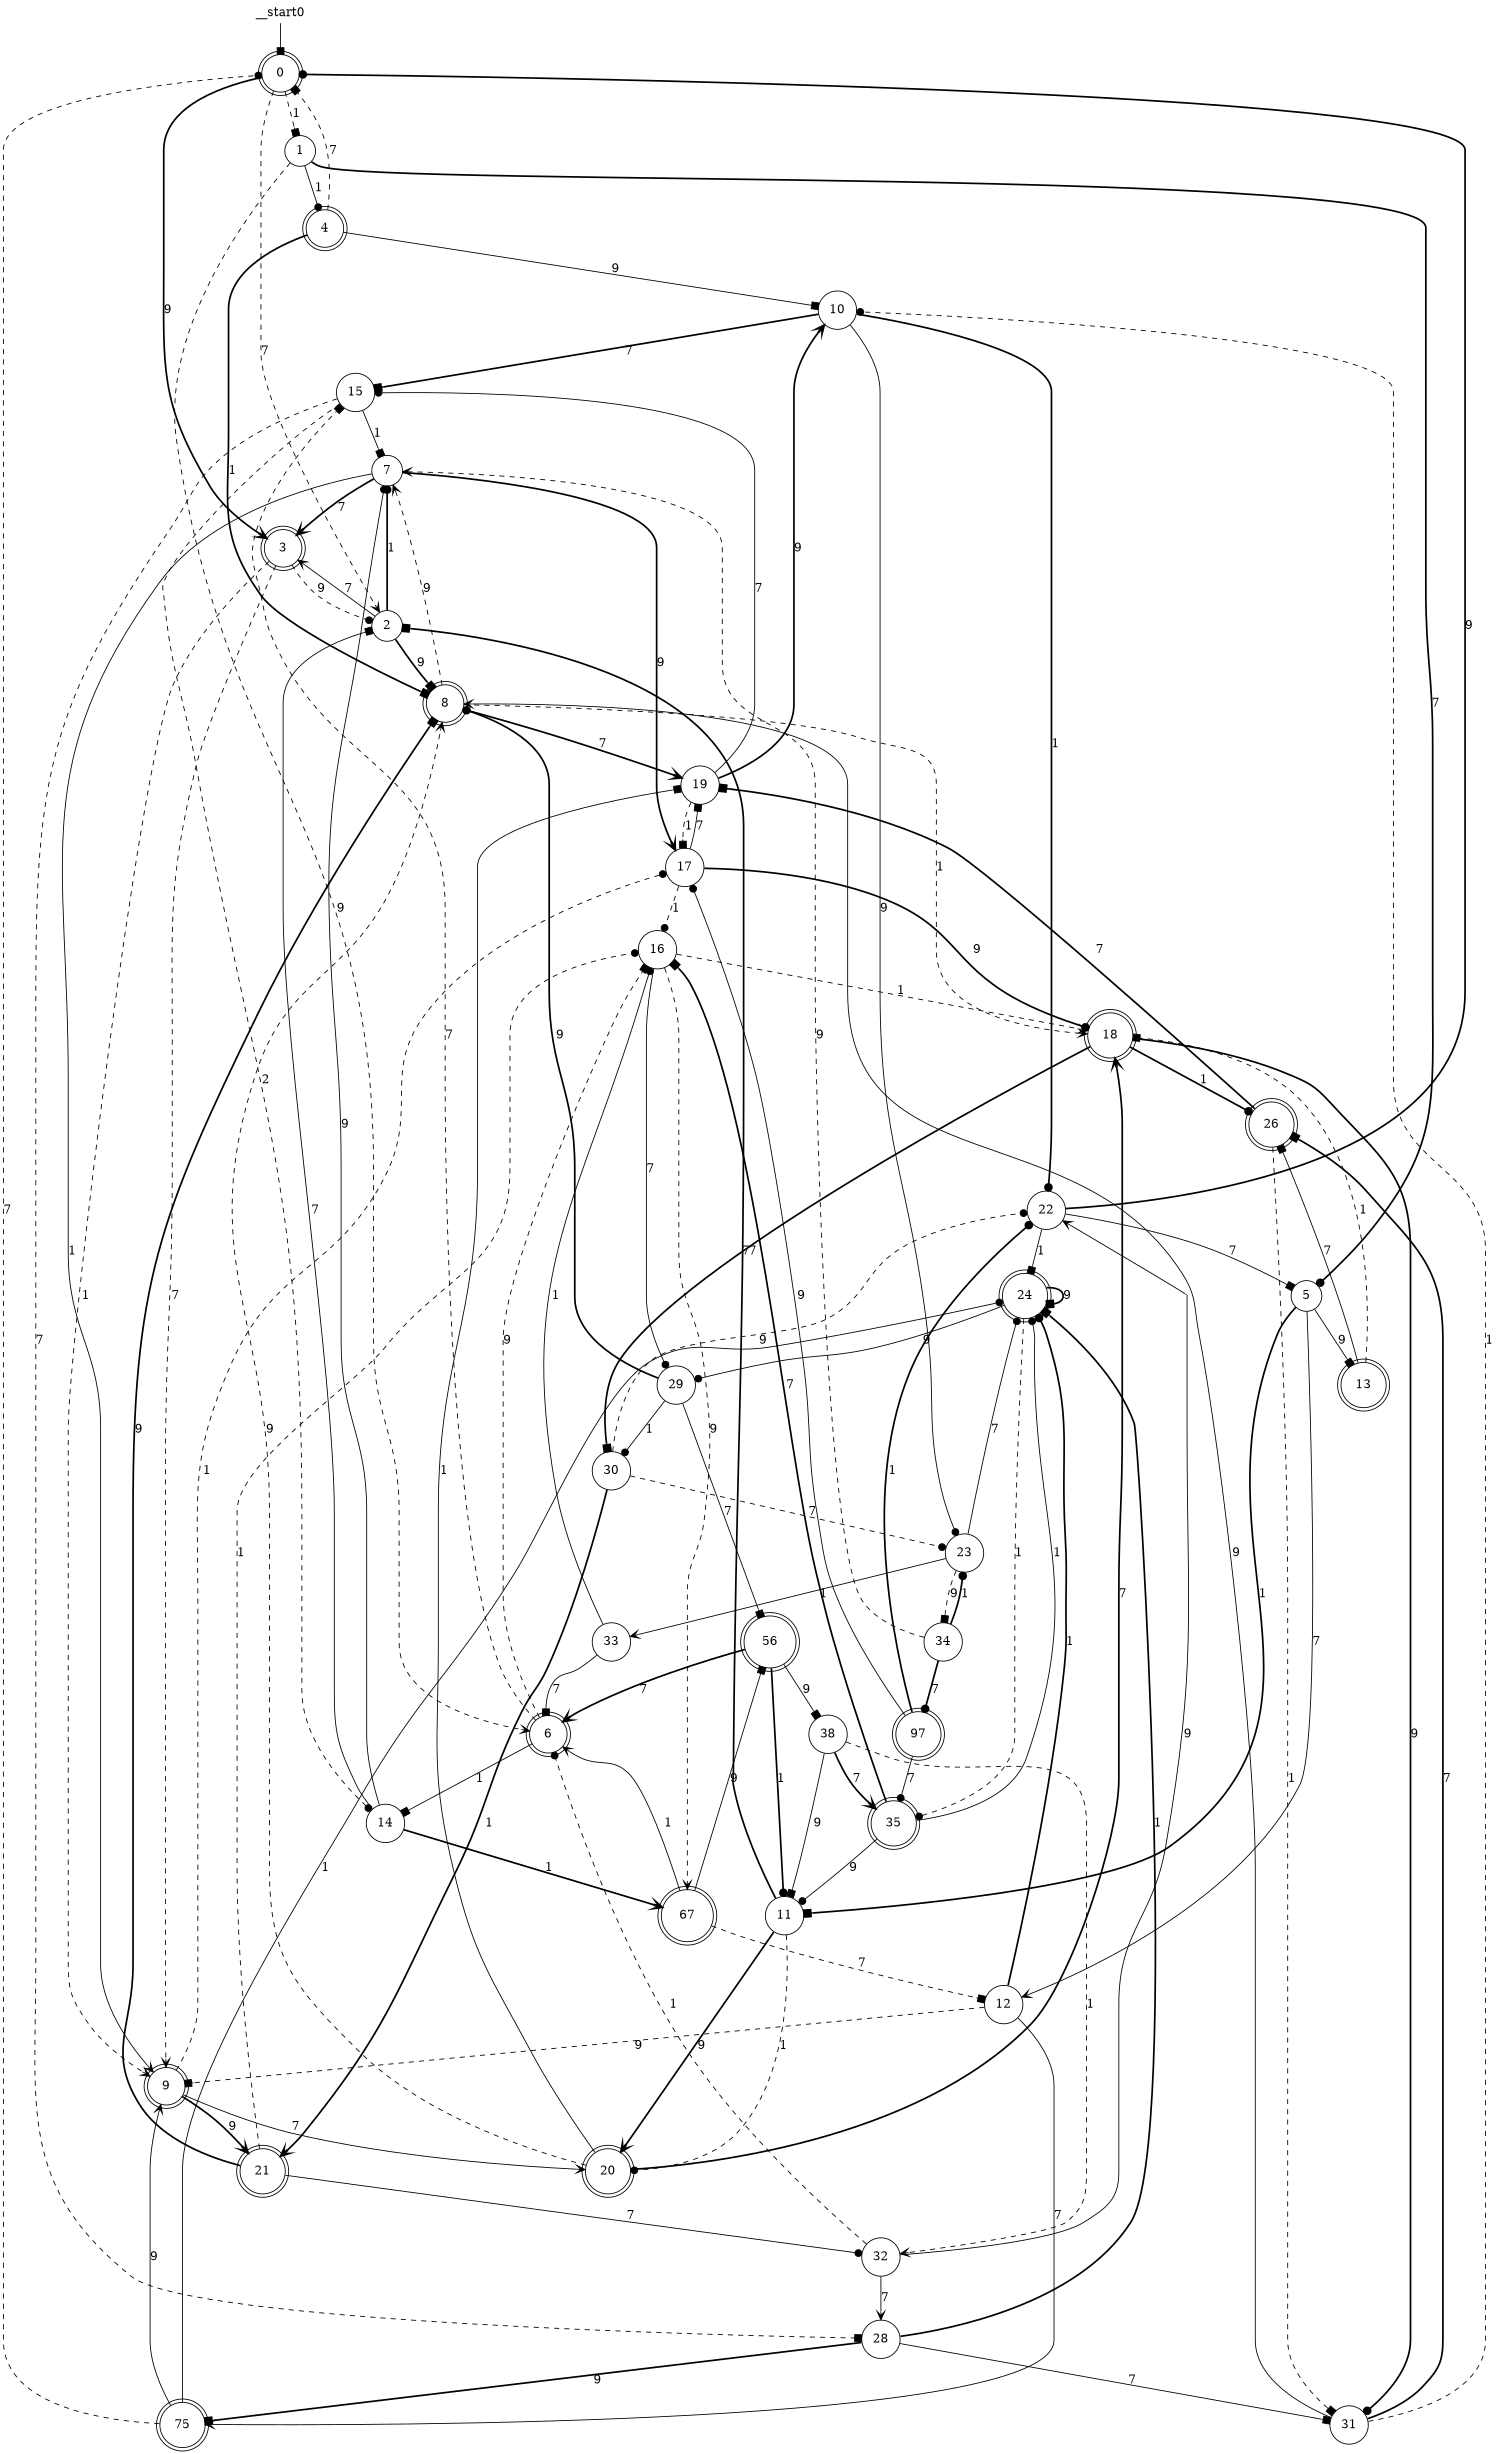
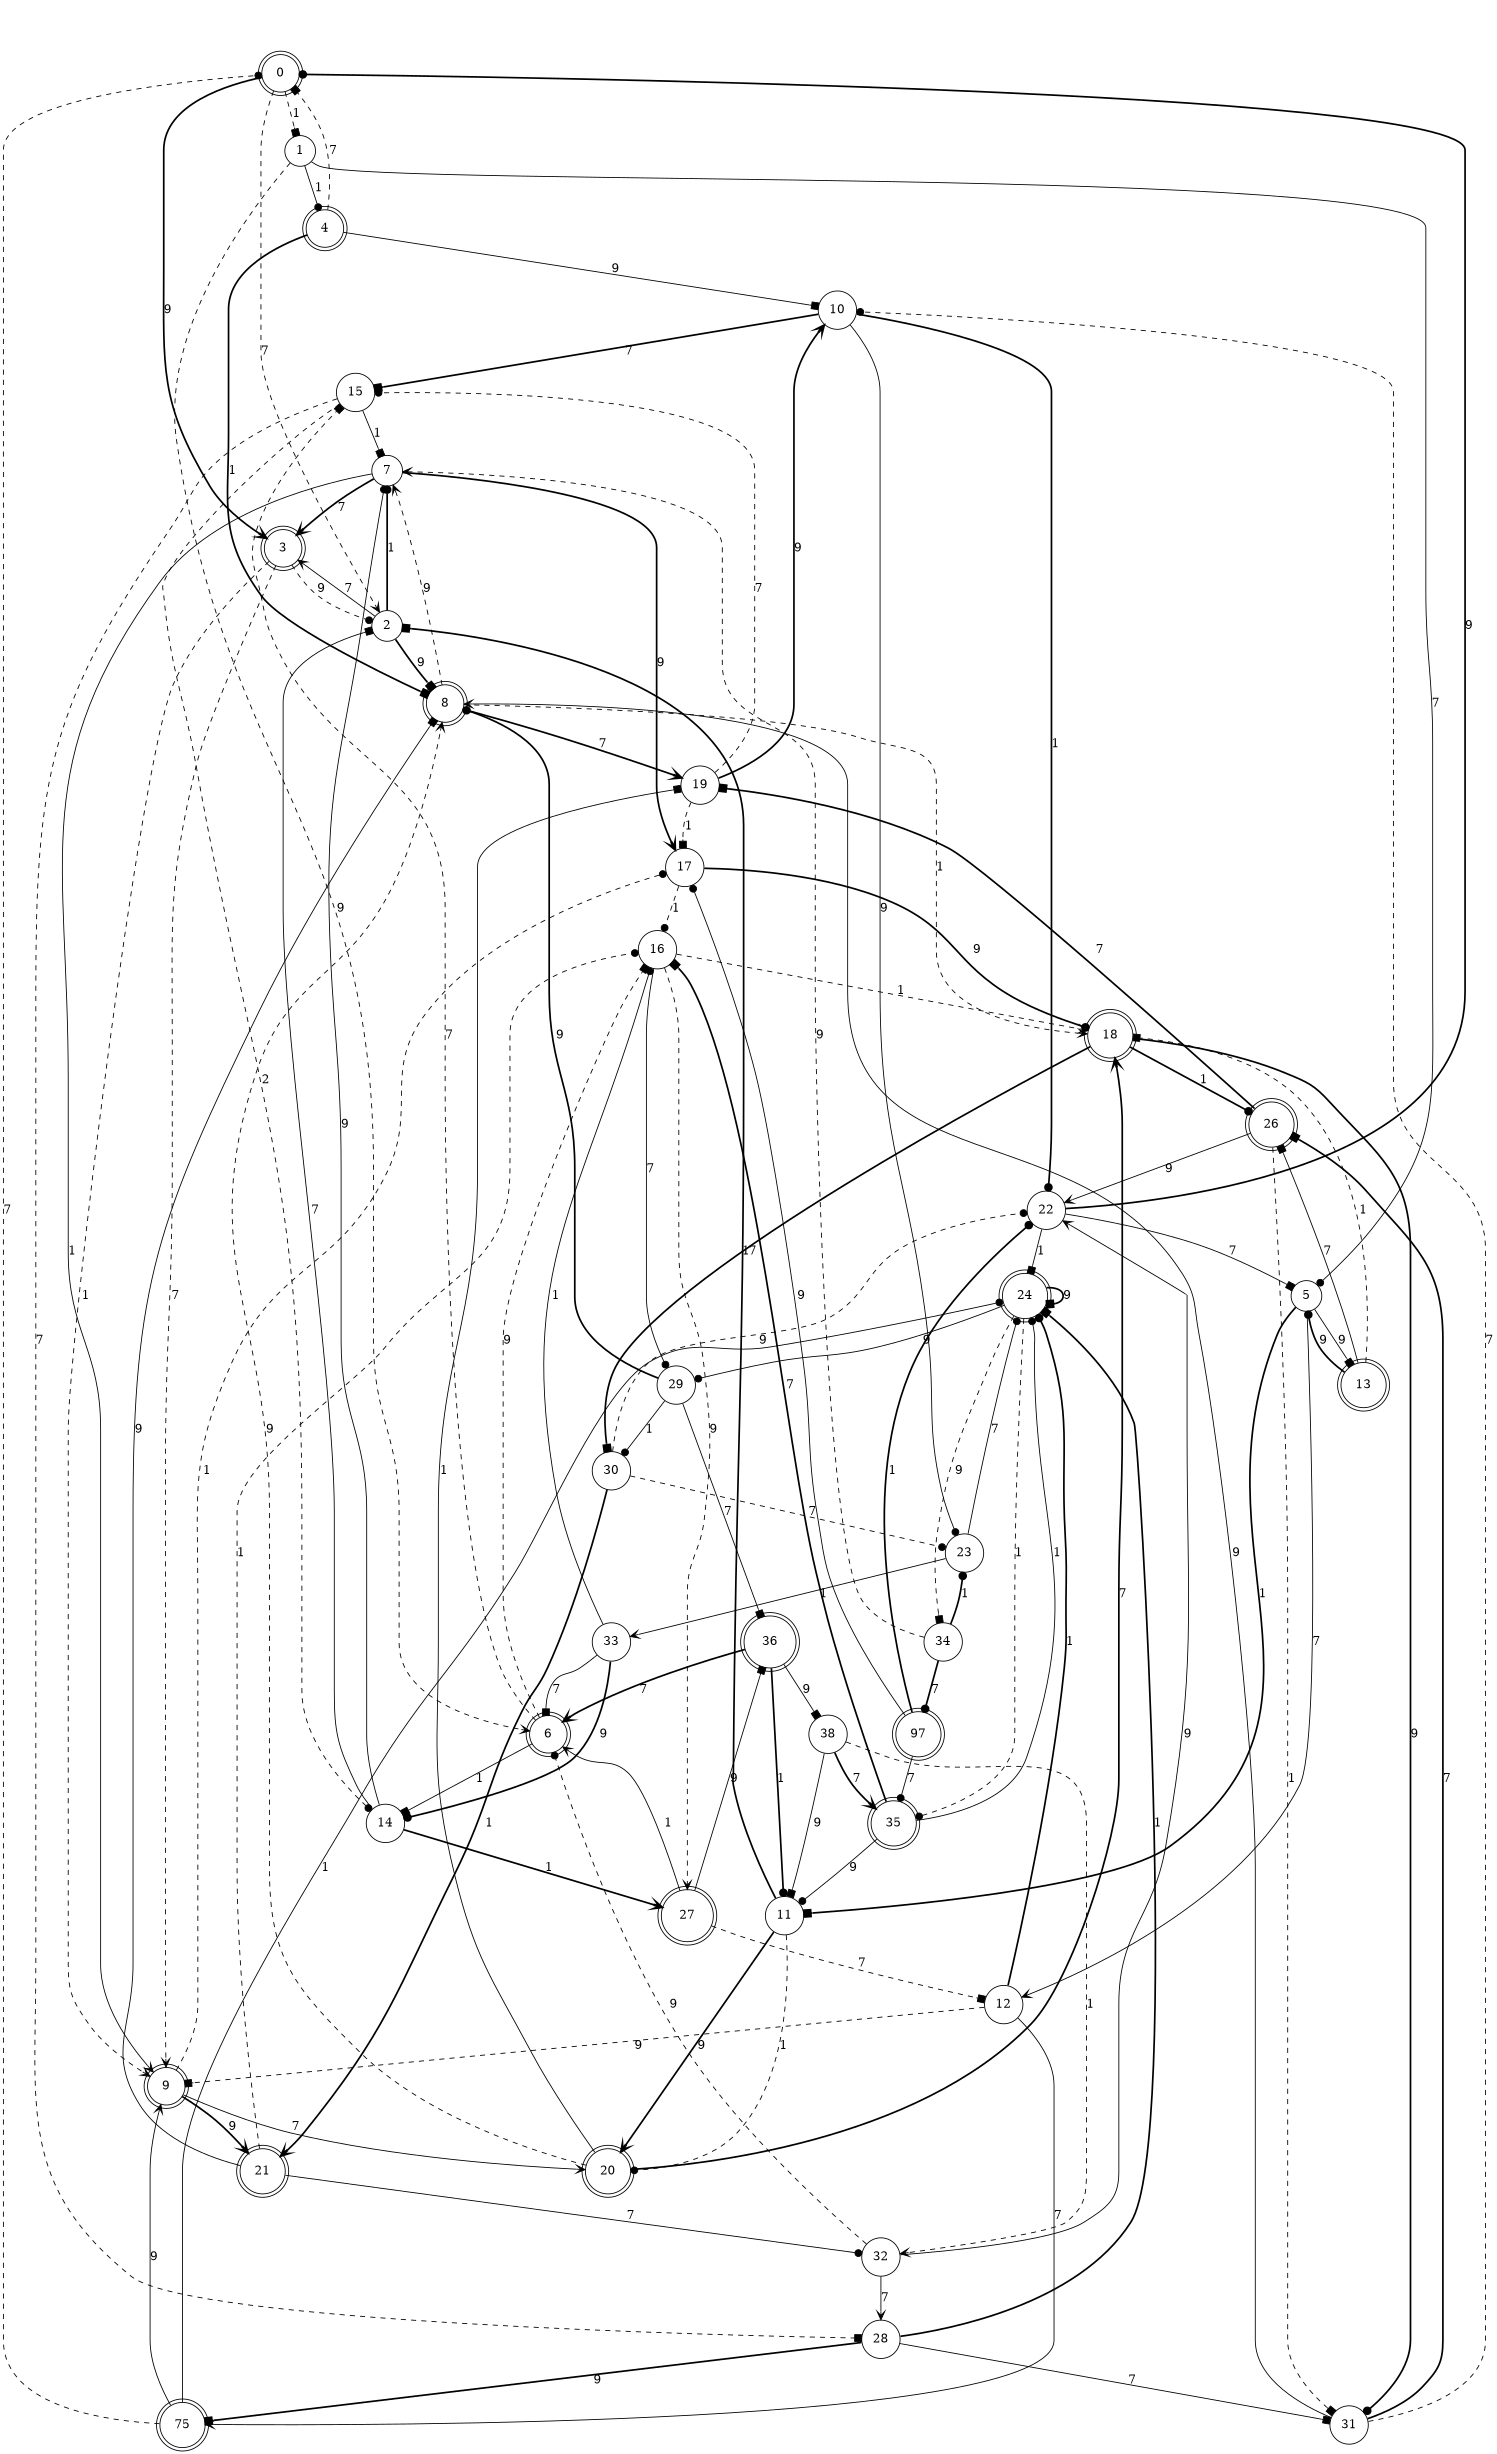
node "__start0": removed
edge "1" -> "5": style bold -> solid
edge "19" -> "15": style solid -> dashed
edge "17" -> "19": removed, label "7"
edge "26" -> "22": added, label "9"
edge "11" -> "2": label "7" -> "1"
edge "31" -> "10": label "1" -> "7"
edge "13" -> "5": added, label "9"
edge "21" -> "8": style bold -> solid
edge "23" -> "34": now "24" -> "34"
node "56": label "56" -> "36"
edge "33" -> "14": added, label "9"
node "67": label "67" -> "27"
edge "32" -> "6": label "1" -> "9"
